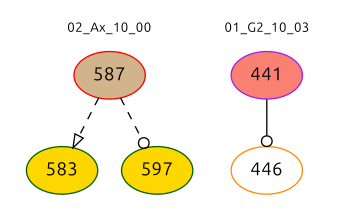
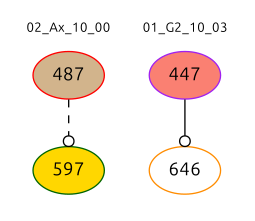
node "587": label "587" -> "487"
node "441": label "441" -> "447"
node "583": removed
node "446": label "446" -> "646"
